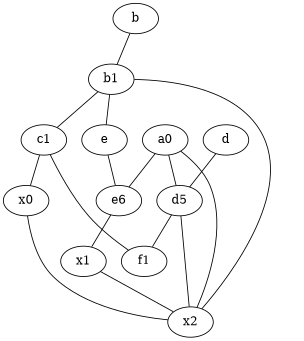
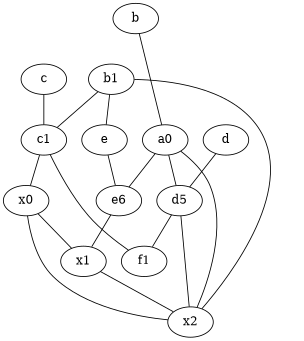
edge "b" -- "b1": now "b" -- "a0"
node "c": added
edge "x0" -- "x1": added
